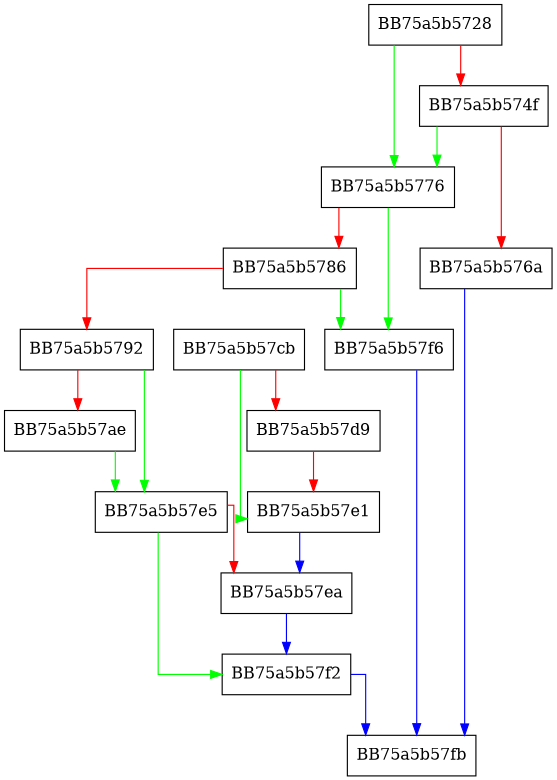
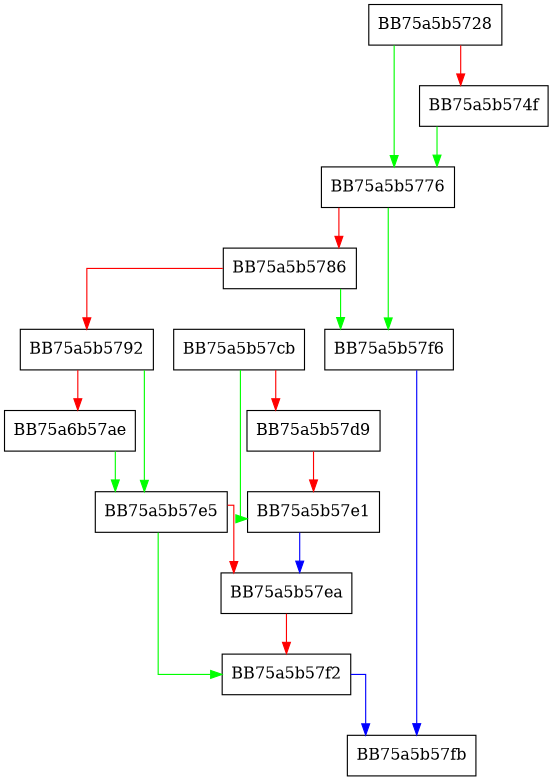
node "BB75a5b576a": removed
node "BB75a5b57ae": label "BB75a5b57ae" -> "BB75a6b57ae"
edge "BB75a5b57ea" -> "BB75a5b57f2": color blue -> red
